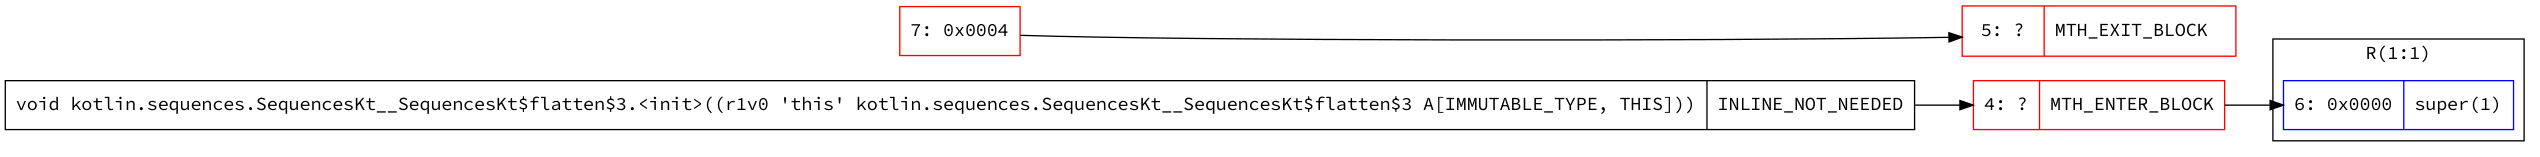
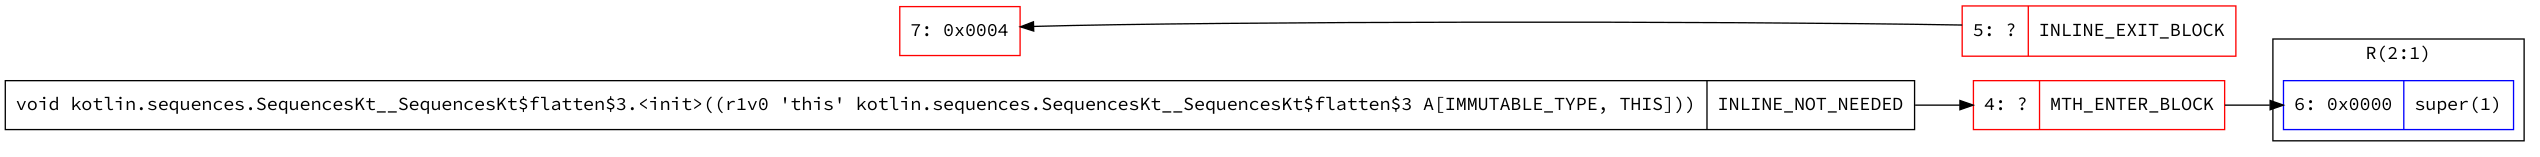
node "5: ?": text "MTH_EXIT_BLOCK" -> "INLINE_EXIT_BLOCK"
edge "7: 0x0004" -> "5: ?": reversed
cluster "R(1:1)": label "R(1:1)" -> "R(2:1)"
